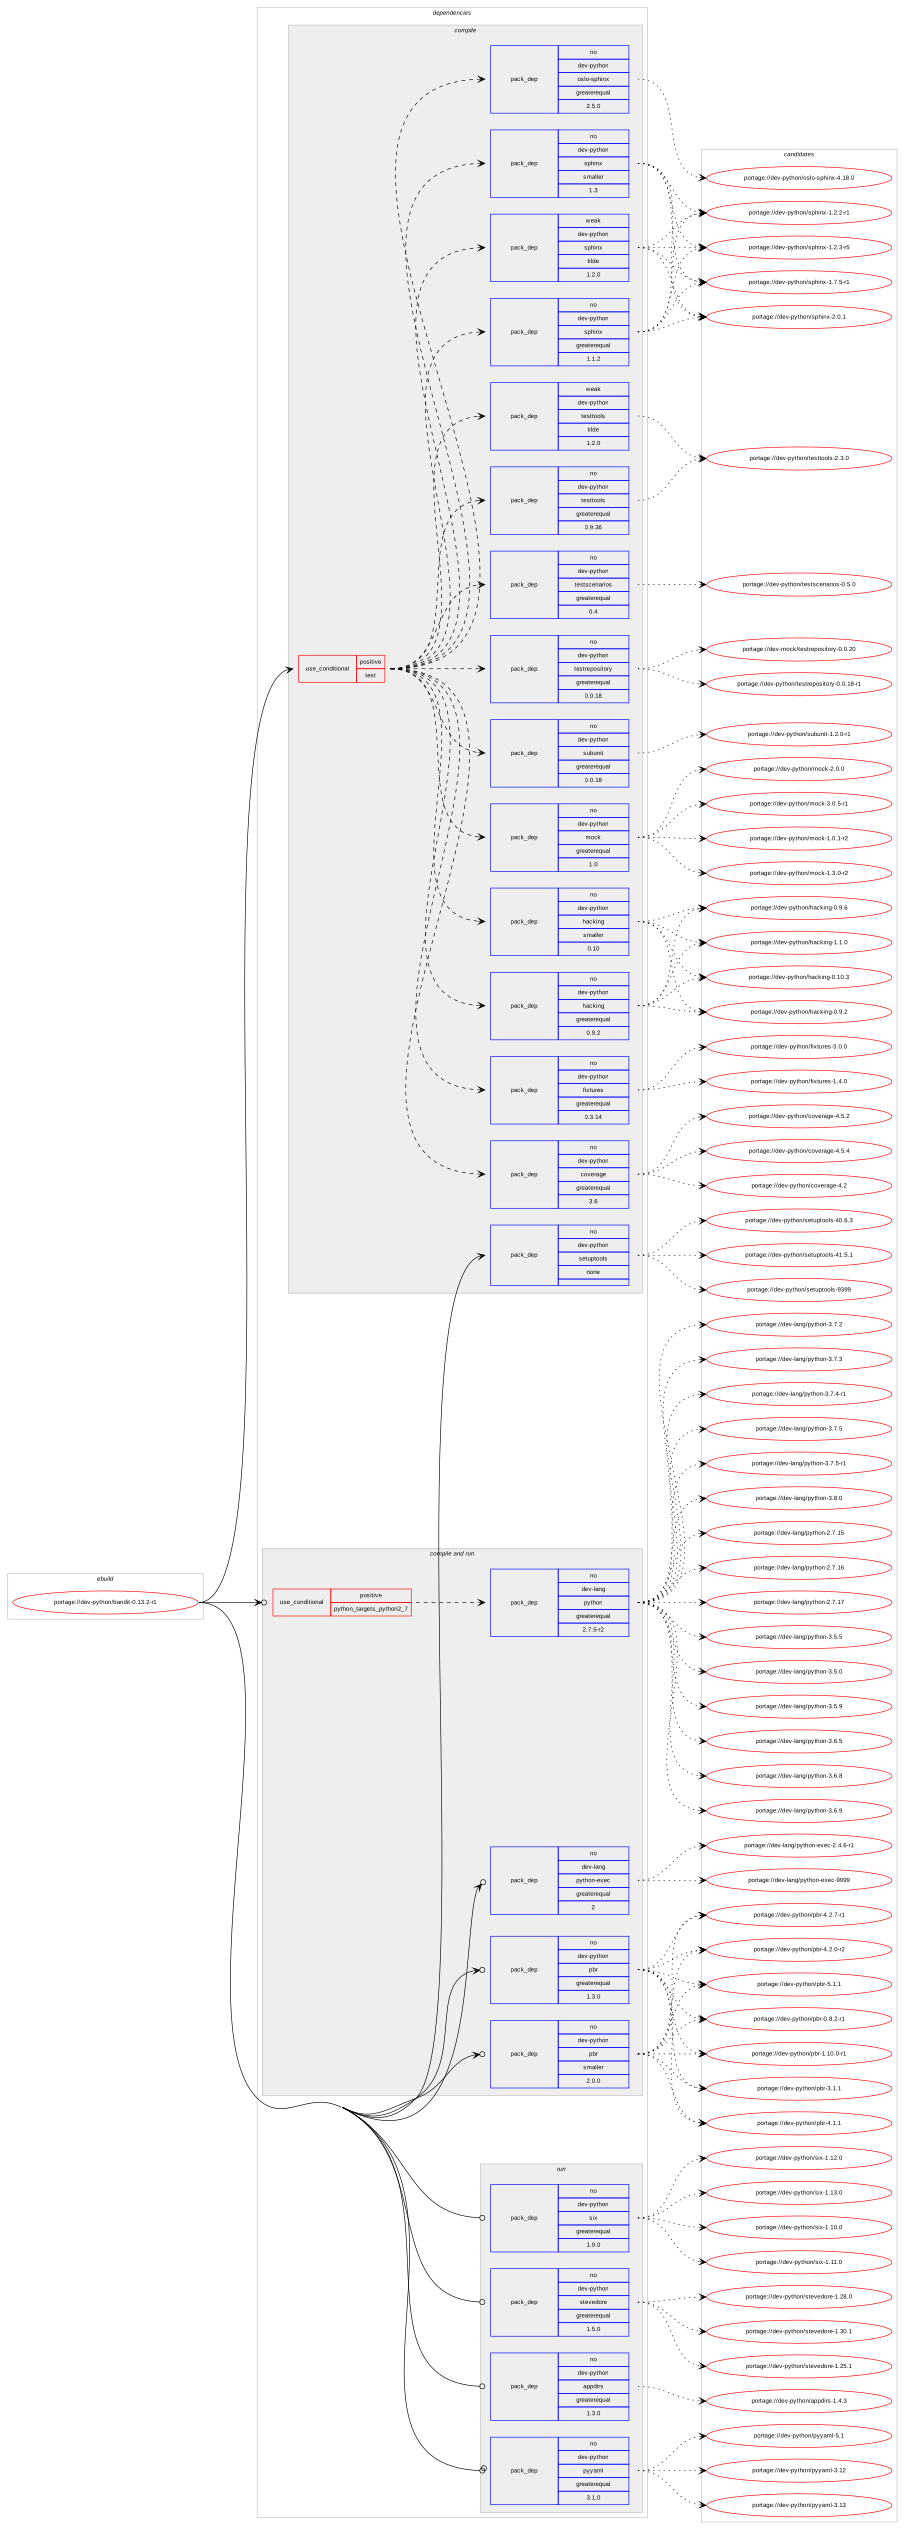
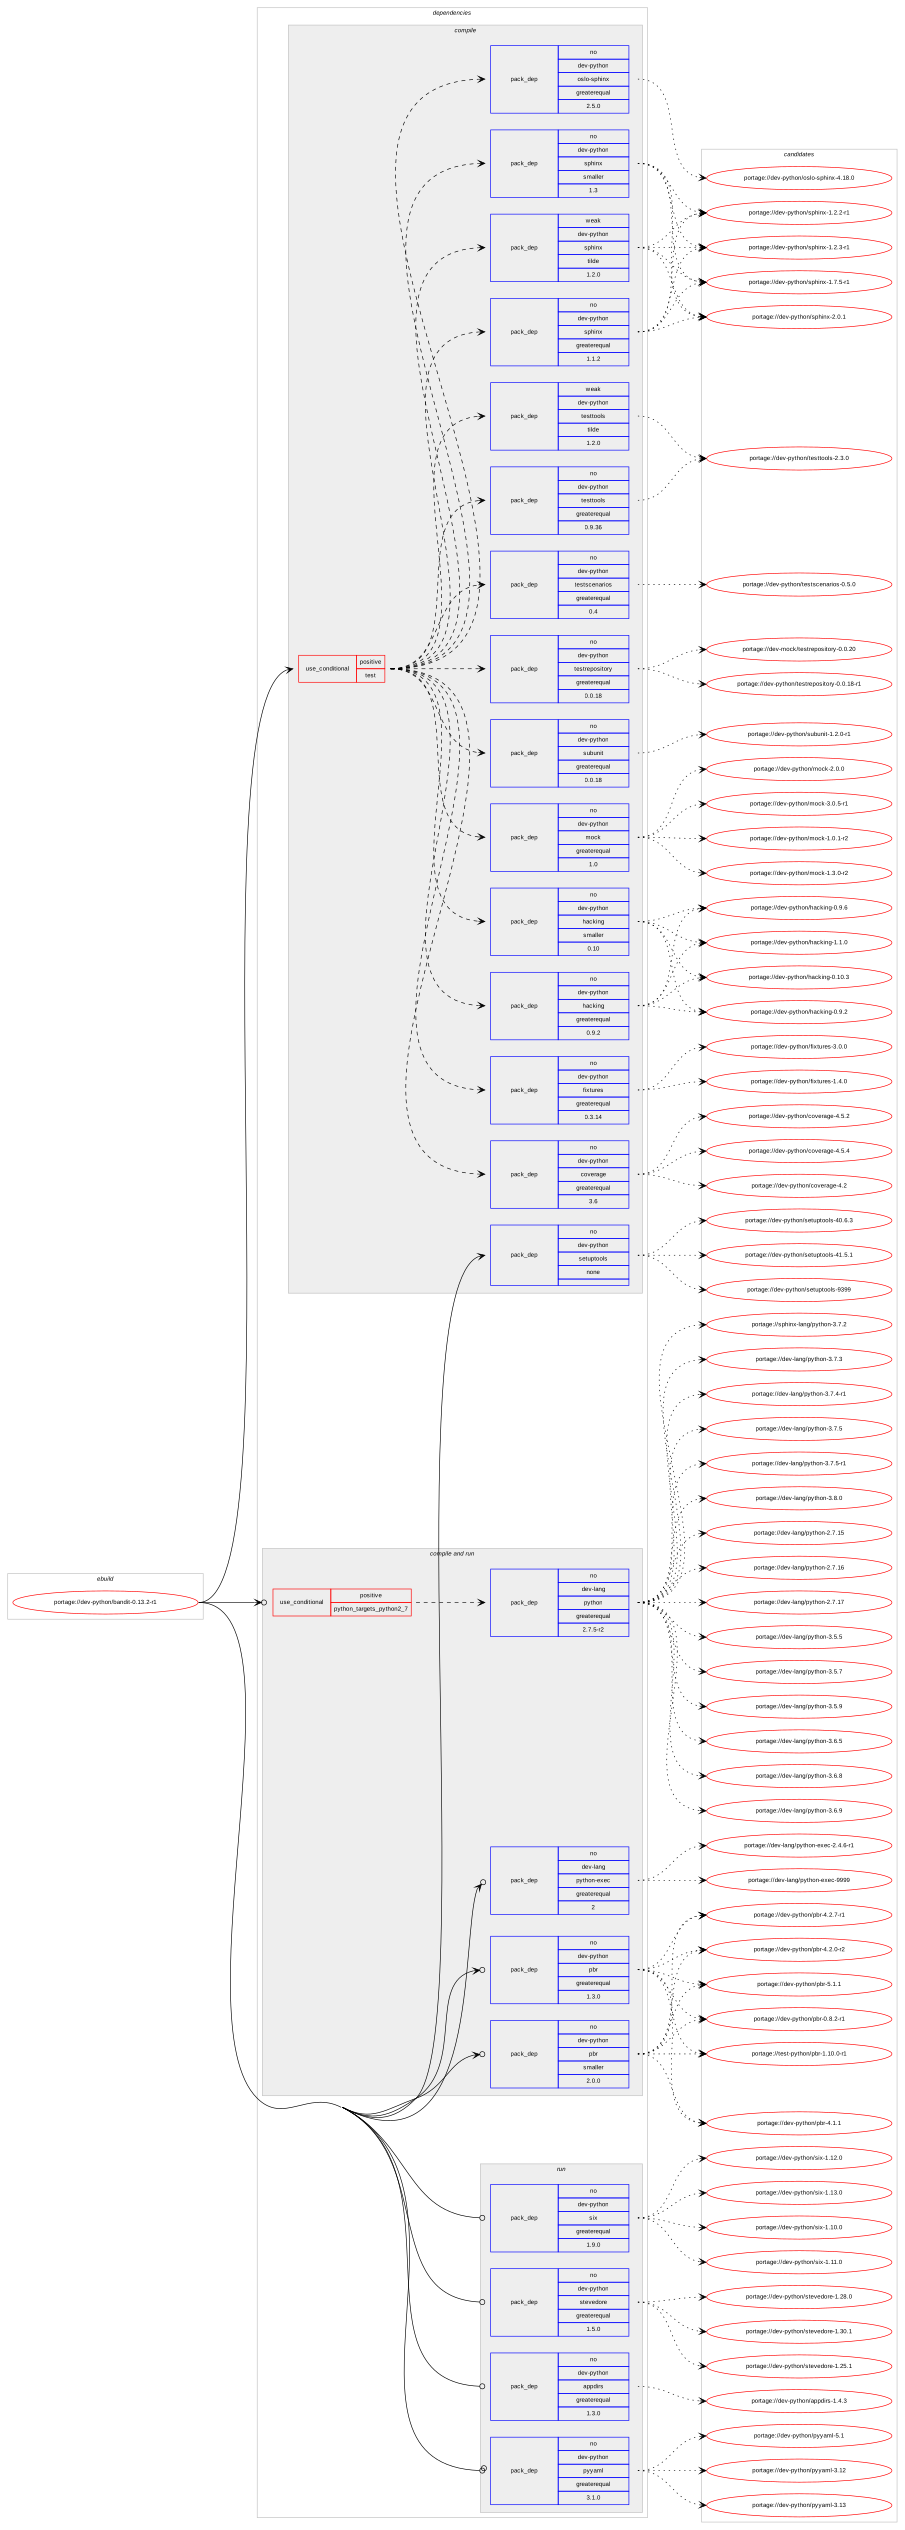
node "portage://dev-python/sphinx-1.2.3-r5": label "portage://dev-python/sphinx-1.2.3-r5" -> "portage://dev-python/sphinx-1.2.3-r1"
node "portage://dev-lang/python-3.7.2": label "portage://dev-lang/python-3.7.2" -> "portage://sphinx-lang/python-3.7.2"
node "portage://dev-lang/python-3.5.0": label "portage://dev-lang/python-3.5.0" -> "portage://dev-lang/python-3.5.7"
node "portage://dev-python/pbr-1.10.0-r1": label "portage://dev-python/pbr-1.10.0-r1" -> "portage://test-python/pbr-1.10.0-r1"
node "portage://dev-python/pbr-3.1.1": removed
